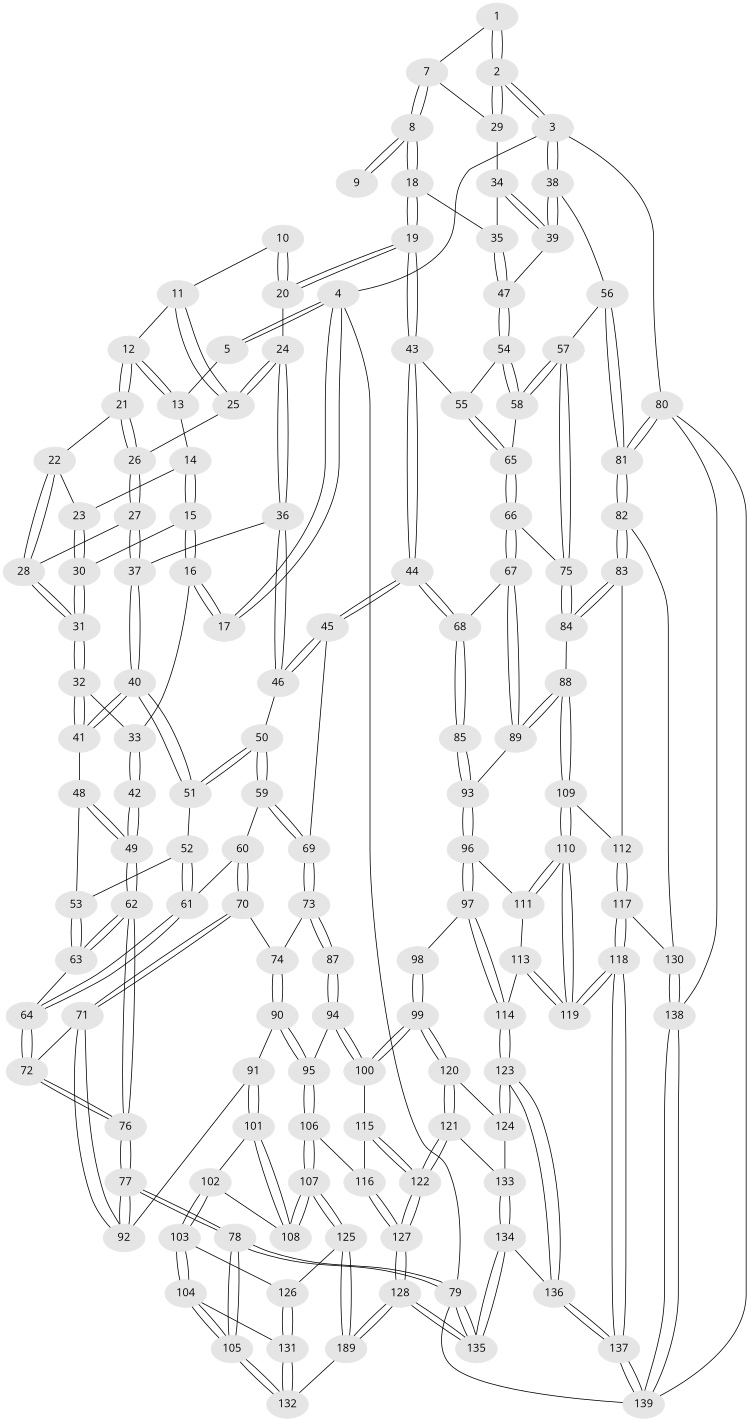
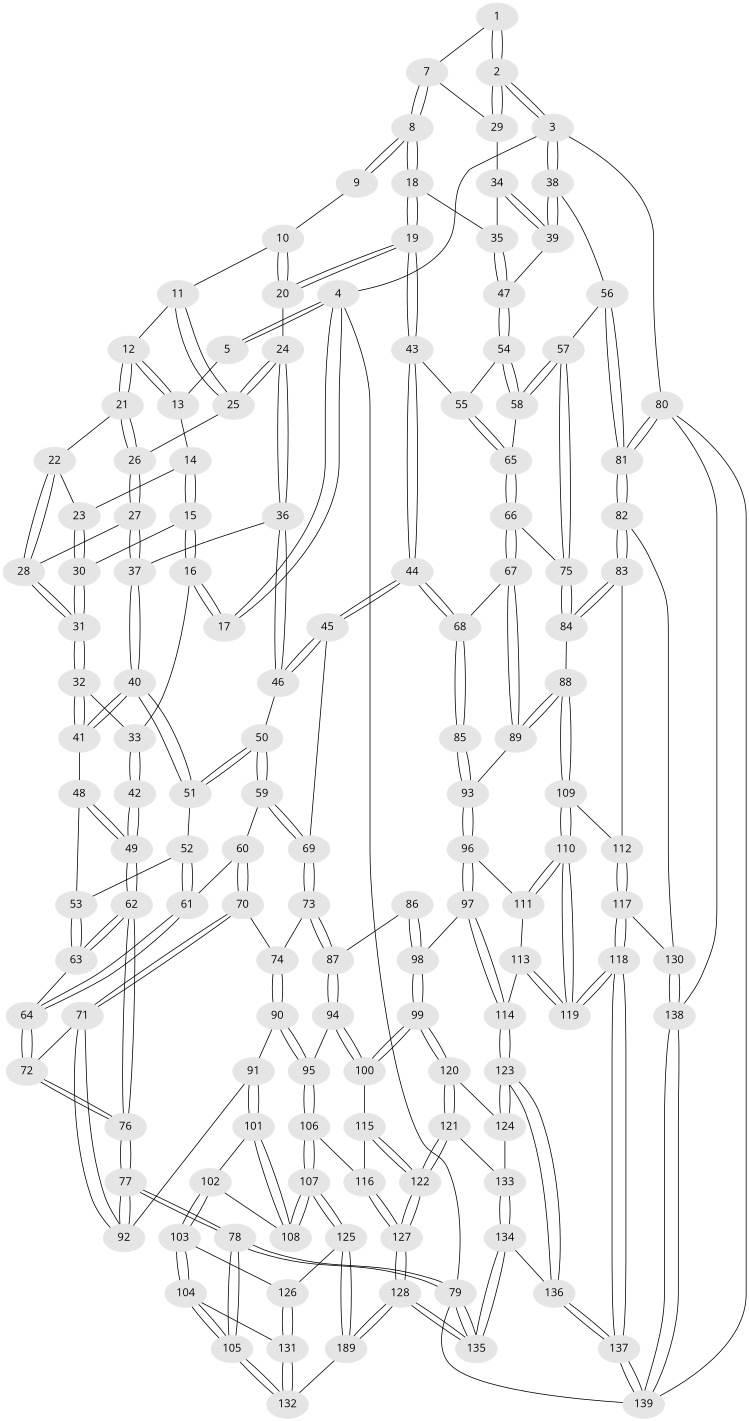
edge "9" -- "10": added
node "86": added
